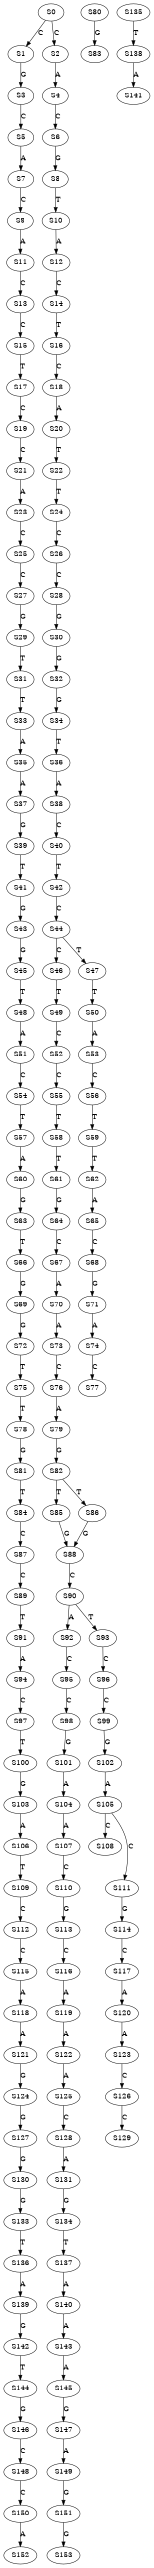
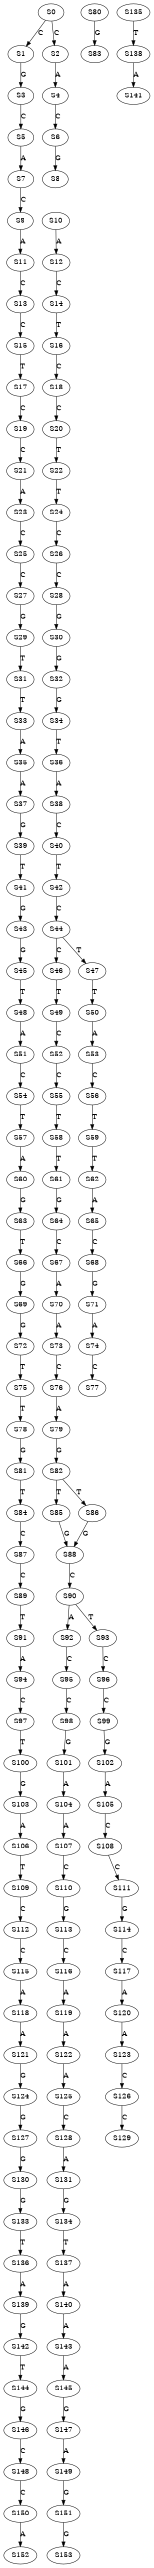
edge "S8" -> "S10": removed, label "T"
edge "S18" -> "S20": label "A" -> "C"
edge "S105" -> "S111": now "S108" -> "S111"
